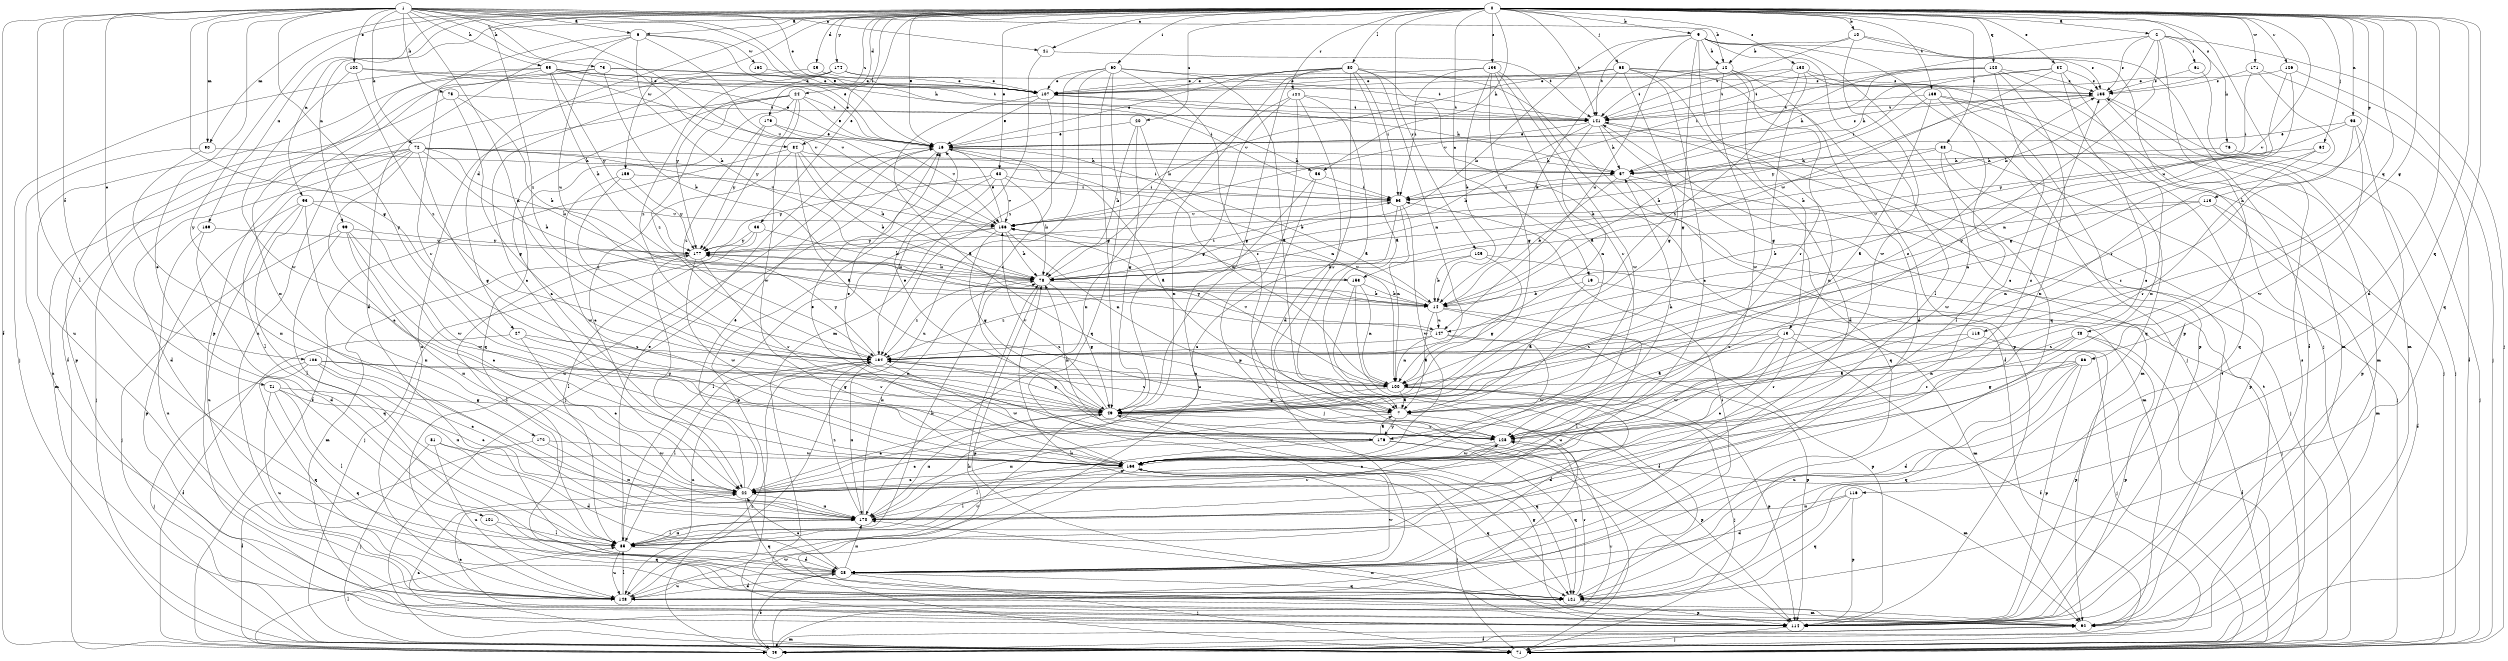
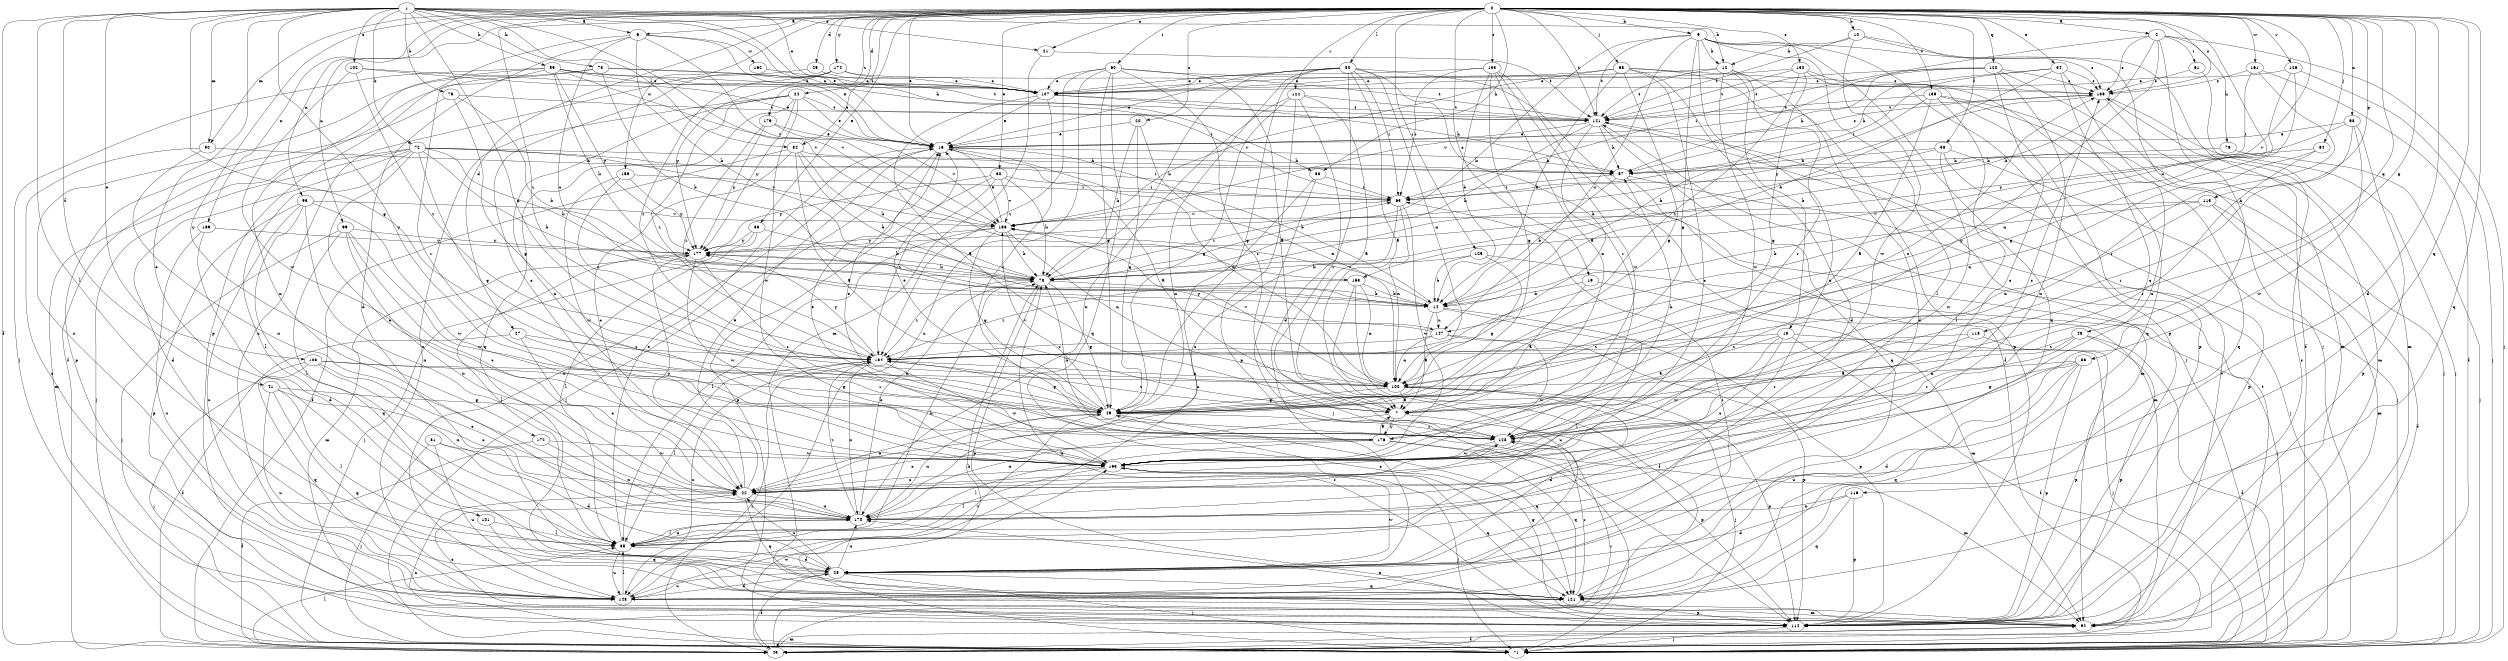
node "171": label "171" -> "161"
edge "34" -> "14": label "w" -> "b"
edge "30" -> "184": label "k" -> "z"
